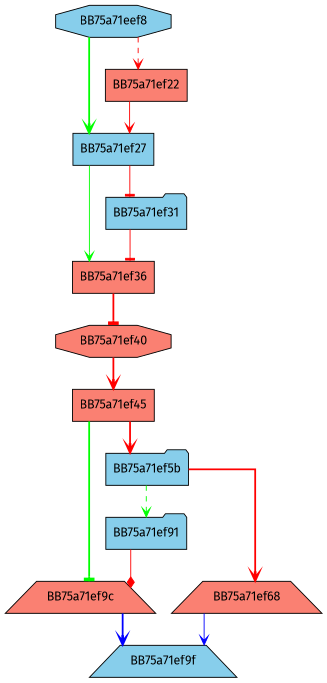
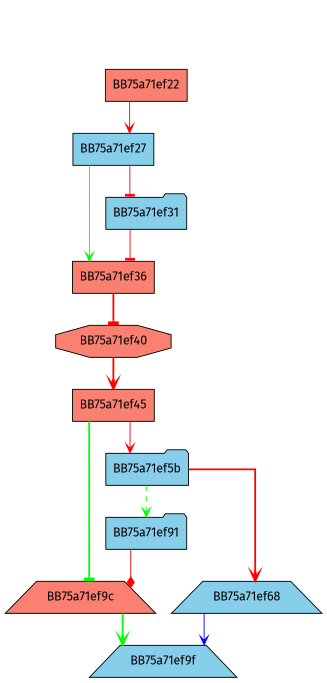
node "BB75a71eef8": removed
edge "BB75a71ef45" -> "BB75a71ef5b": style bold -> solid
node "BB75a71ef68": fillcolor salmon -> skyblue
edge "BB75a71ef9c" -> "BB75a71ef9f": color blue -> green
